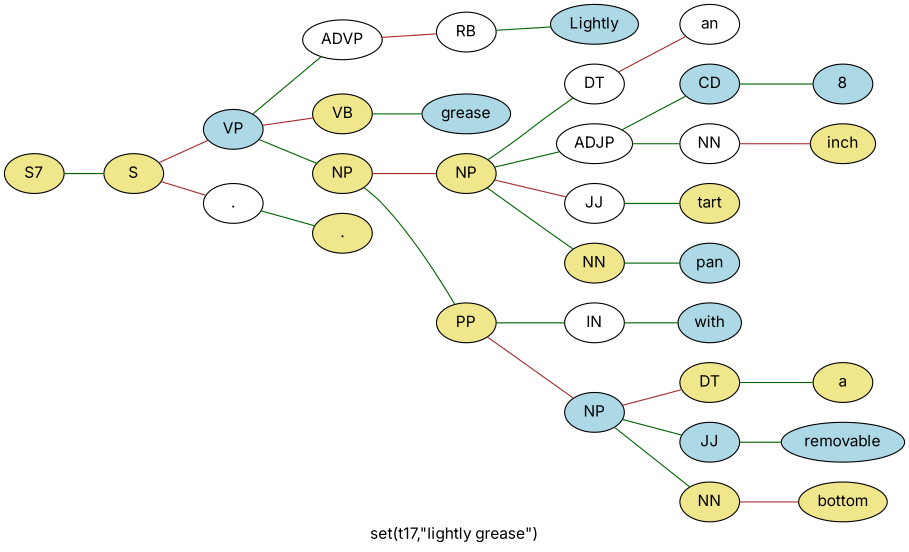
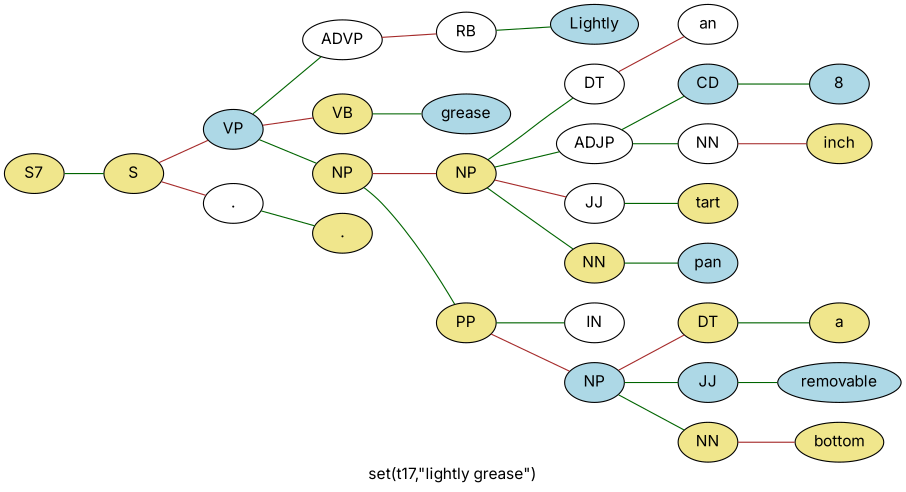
node "with": removed
